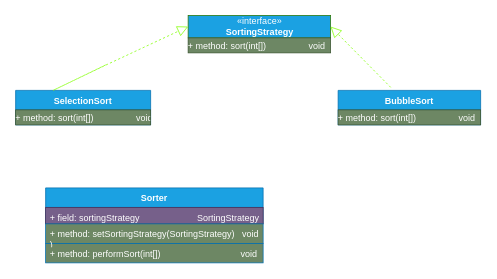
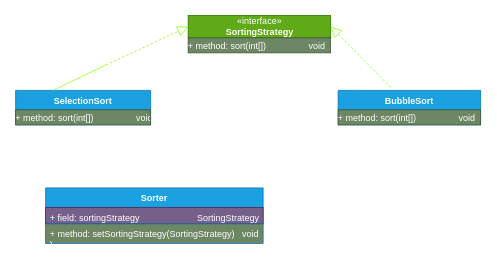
node "«interface» SortingStrategy": fillcolor #1ba1e2 -> #60a917
node "+ method: performSort(int[]) void": removed
